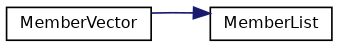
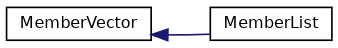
edge "MemberVector" -> "MemberList": reversed
